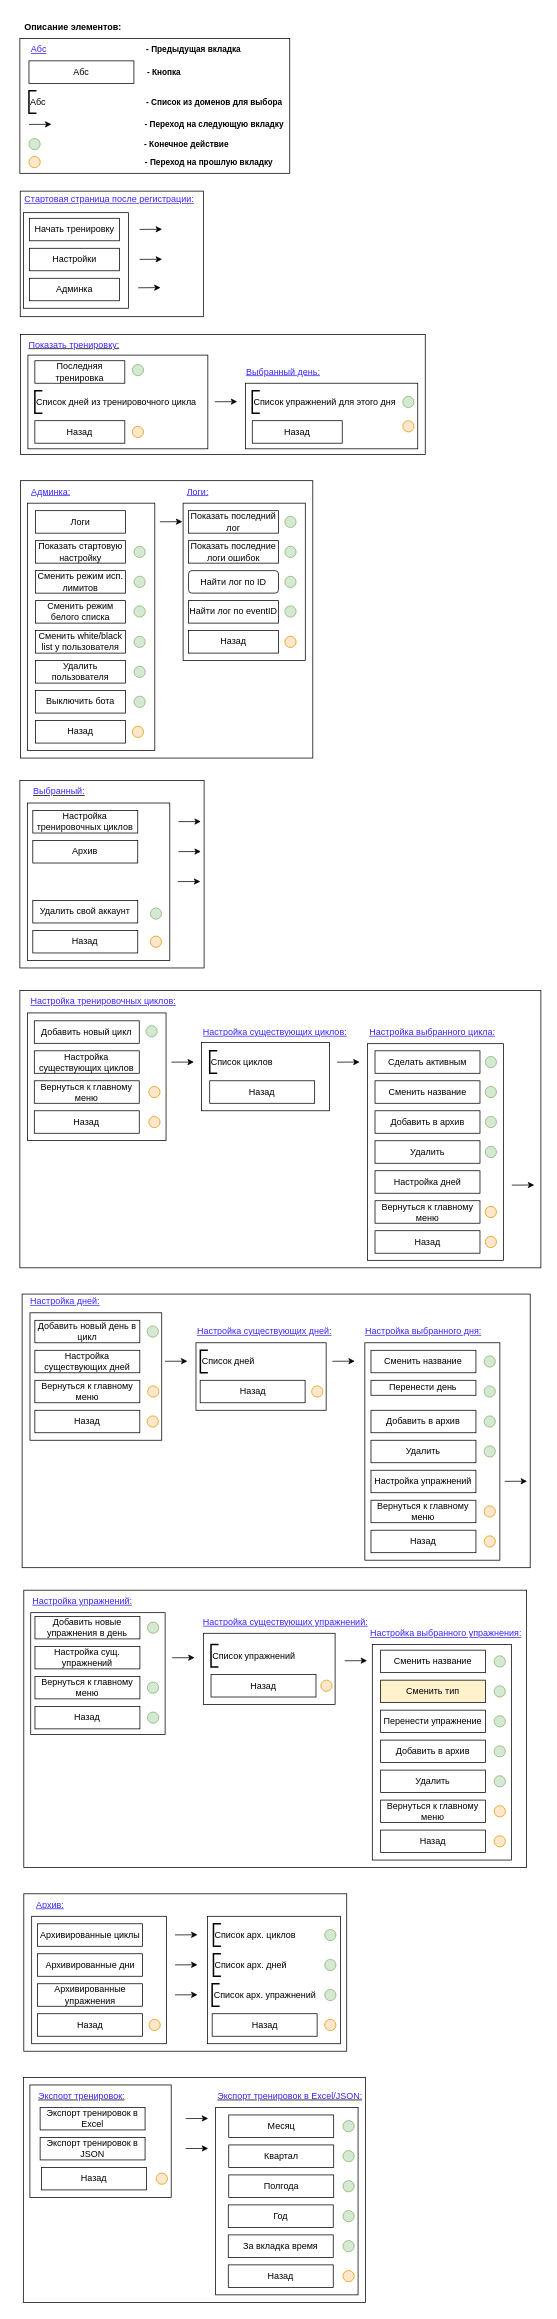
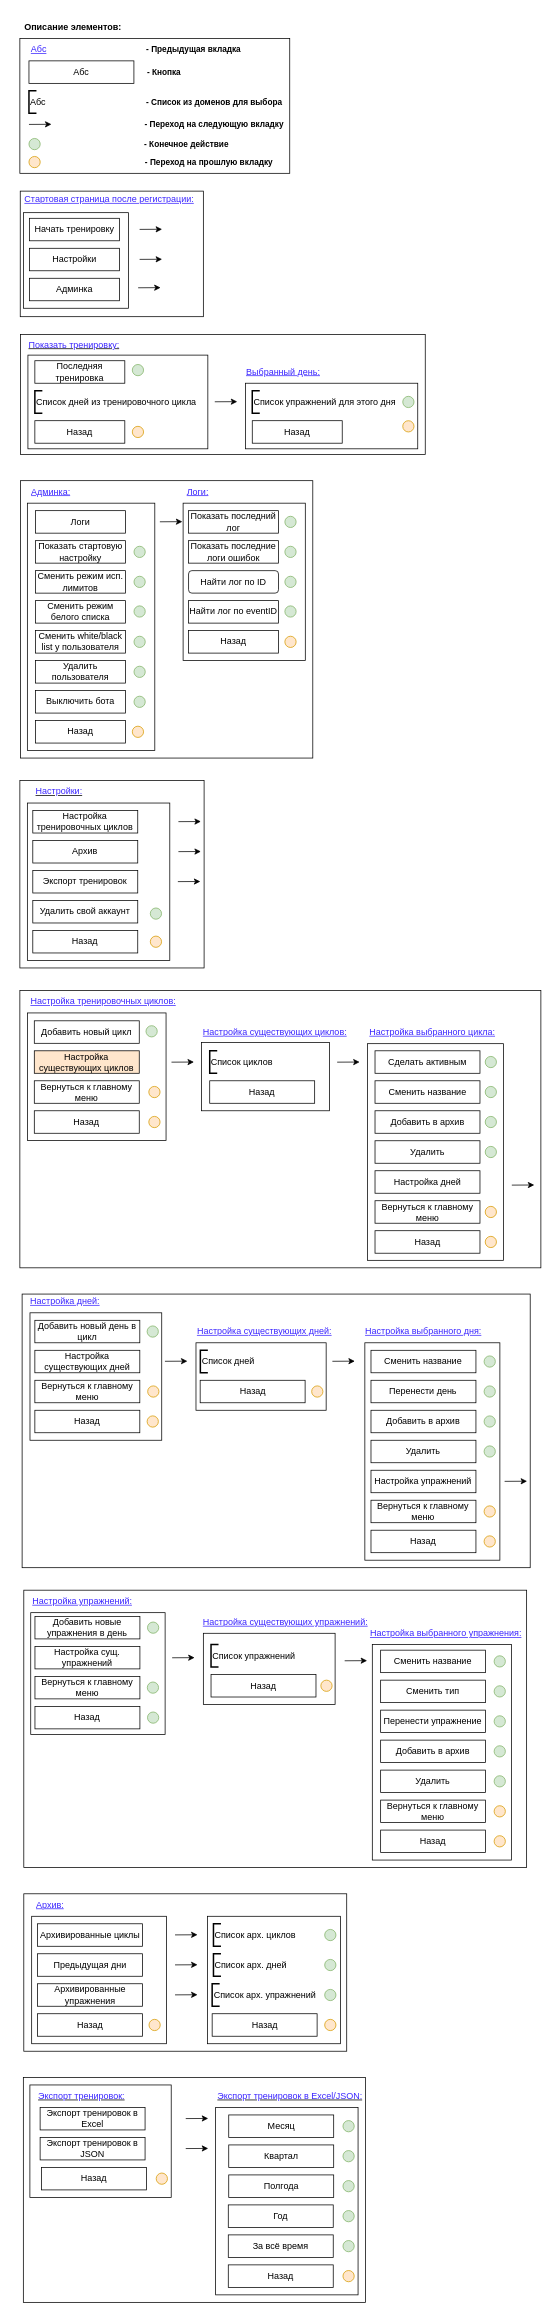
node "Выбранный:": label "Выбранный:" -> "Настройки:"
node "Экспорт тренировок": added
node "Настройка существующих циклов": fillcolor #ffffff -> #ffe6cc
node "Перенести день": size 105x15 -> 105x23
node "Сменить тип": fillcolor #fff2cc -> #ffffff
node "Архивированные дни": label "Архивированные дни" -> "Предыдущая дни"
node "За вкладка время": label "За вкладка время" -> "За всё время"
